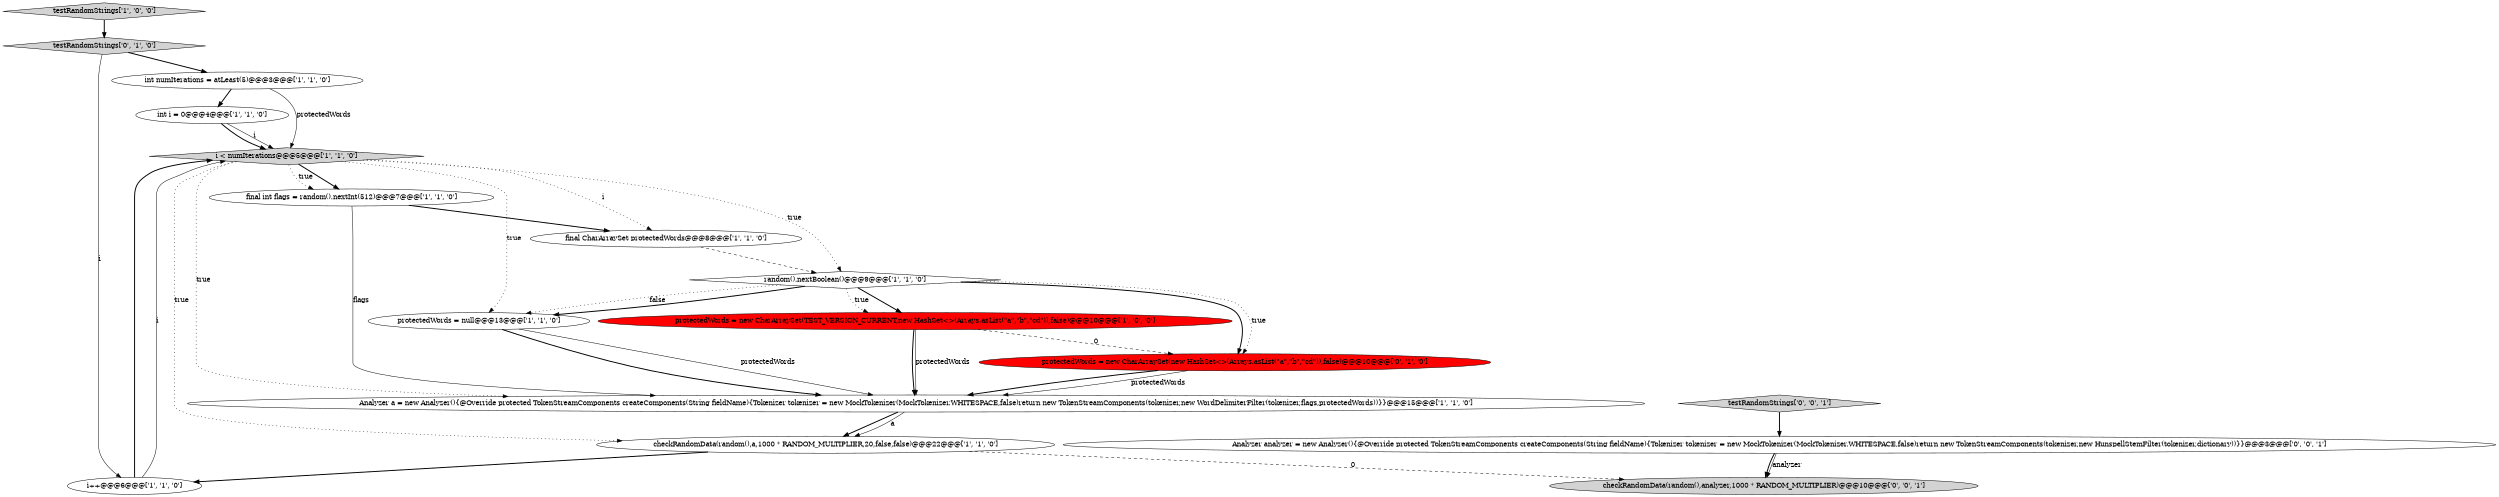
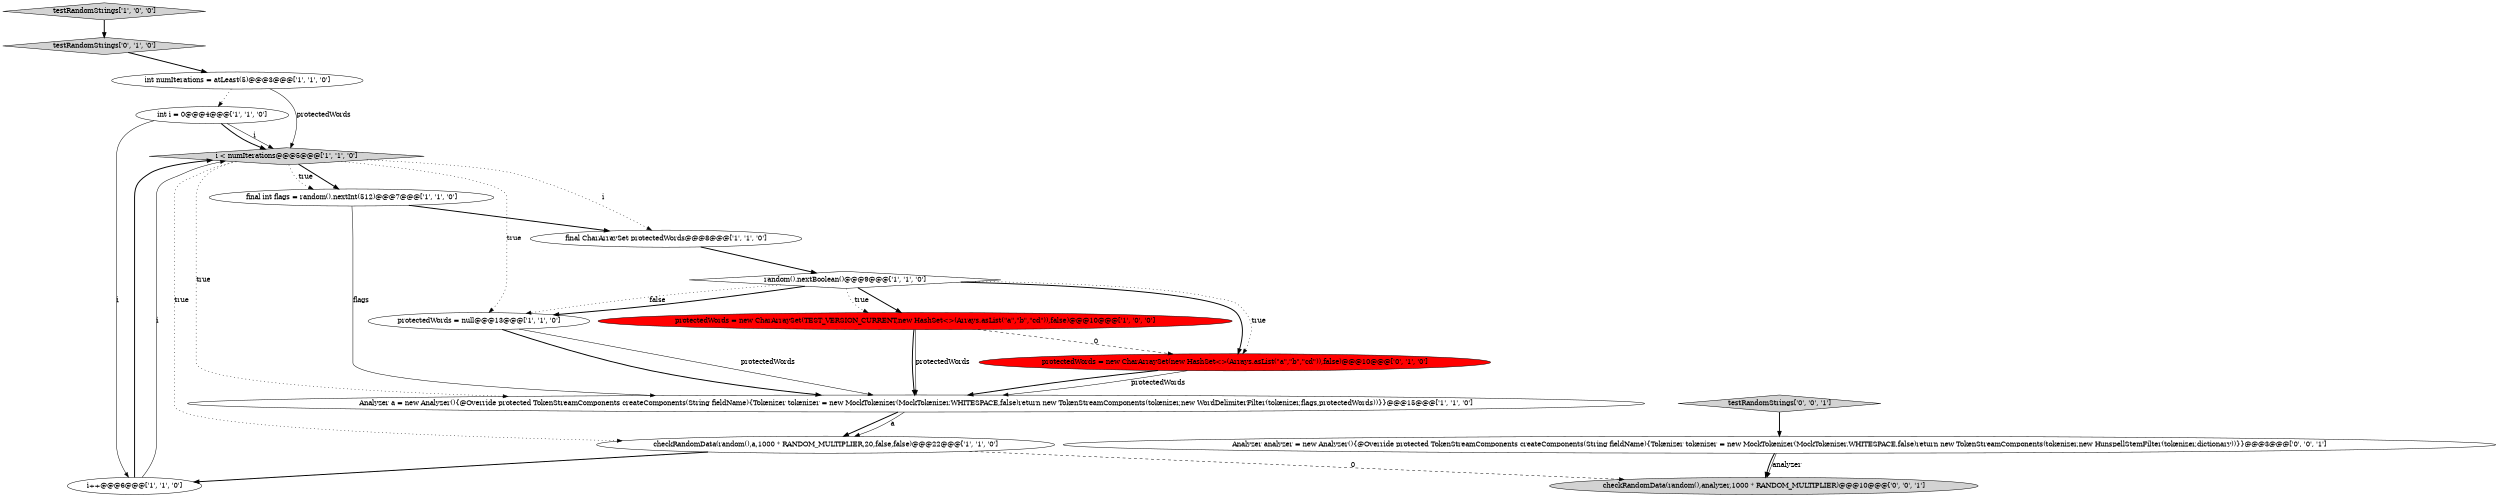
edge "int numIterations = atLeast(5)@@@3@@@['1', '1', '0']" -> "int i = 0@@@4@@@['1', '1', '0']": style bold -> dotted
edge "i < numIterations@@@5@@@['1', '1', '0']" -> "random().nextBoolean()@@@9@@@['1', '1', '0']": removed, label "true"
edge "final CharArraySet protectedWords@@@8@@@['1', '1', '0']" -> "random().nextBoolean()@@@9@@@['1', '1', '0']": style dashed -> bold
edge "testRandomStrings['0', '1', '0']" -> "i++@@@6@@@['1', '1', '0']": now "int i = 0@@@4@@@['1', '1', '0']" -> "i++@@@6@@@['1', '1', '0']"
